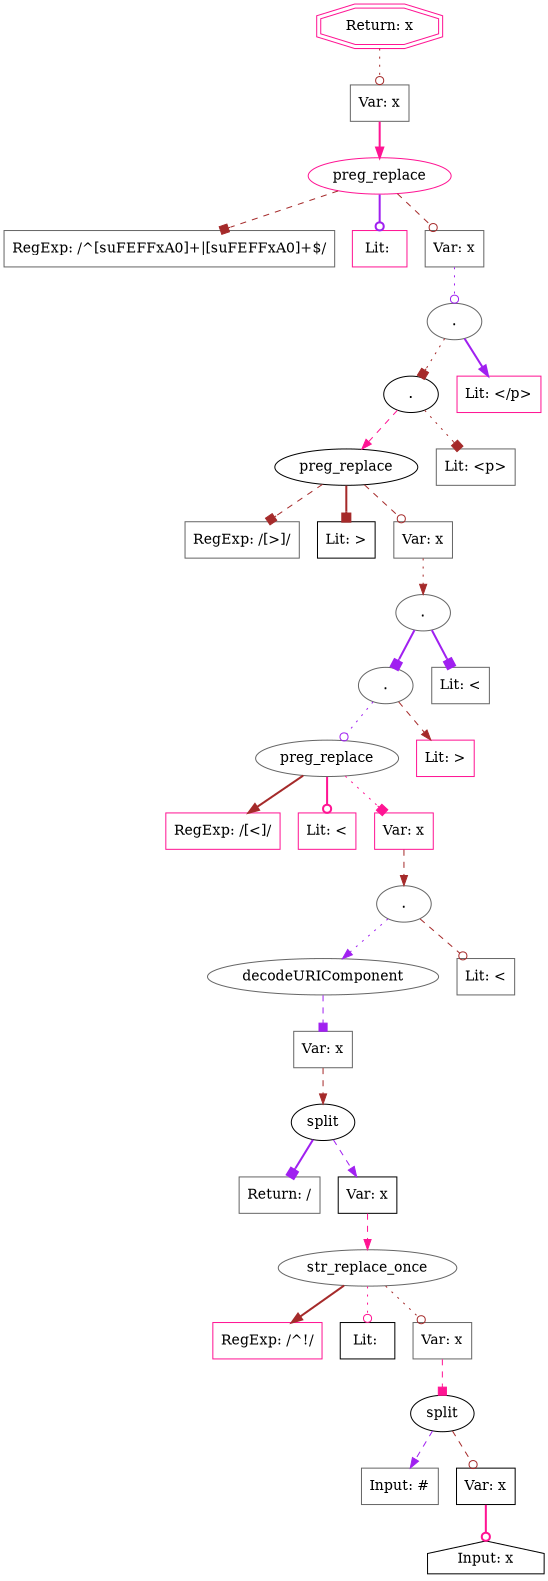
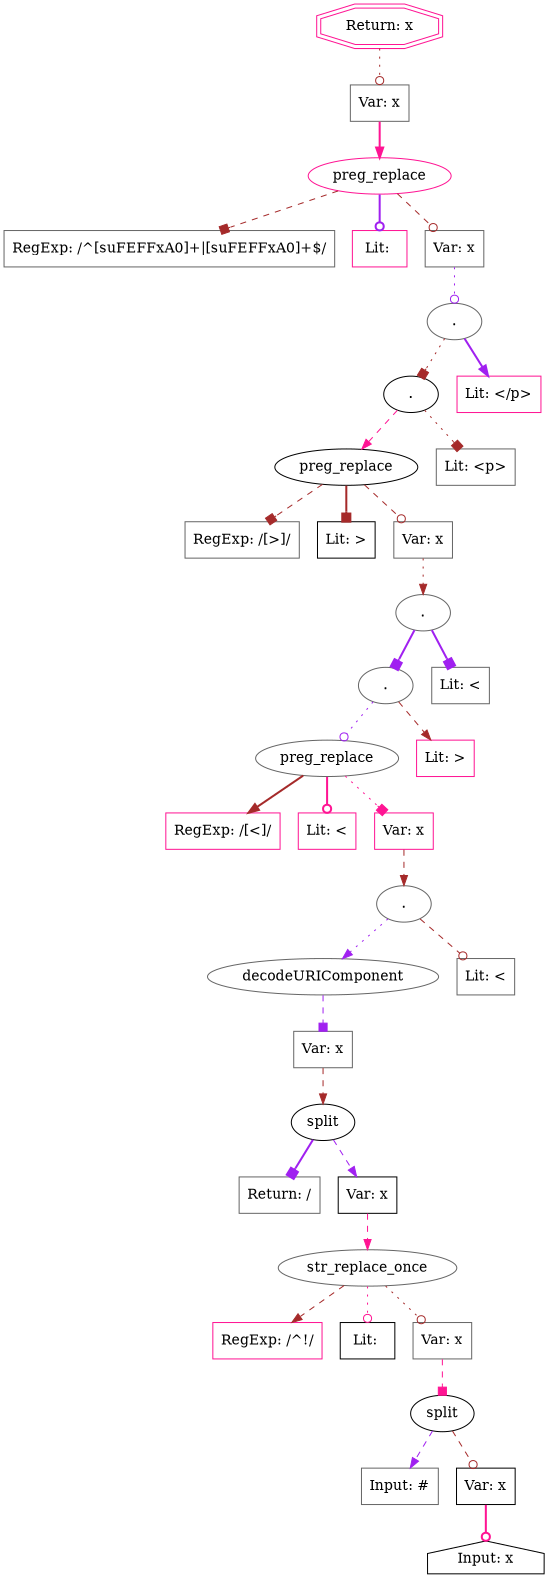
edge "str_replace_once" -> "RegExp: /^!/": style bold -> dashed
